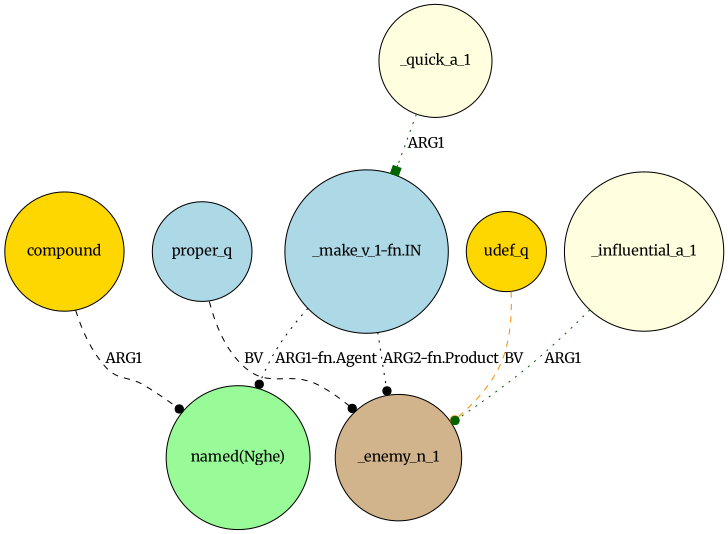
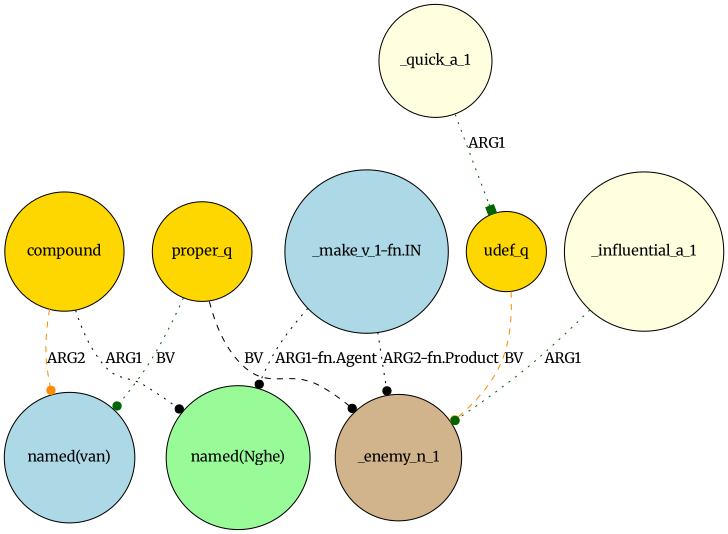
edge "_quick_a_1" -> "_make_v_1-fn.IN": now "_quick_a_1" -> "udef_q"
node "proper_q": fillcolor lightblue -> gold
edge "compound" -> "named(Nghe)": style dashed -> dotted
node "named(van)": added
